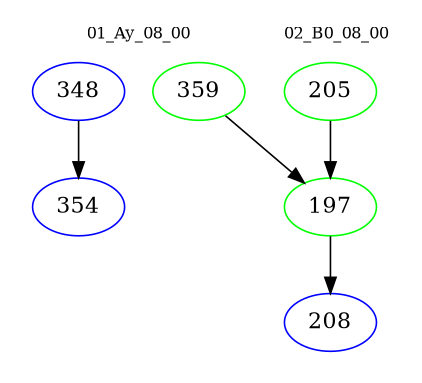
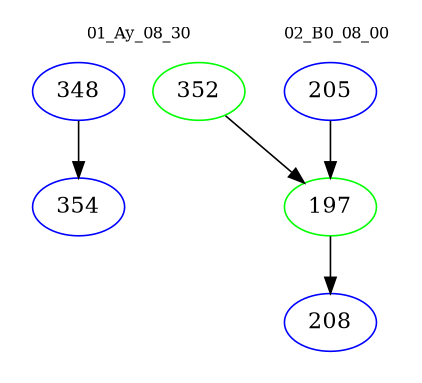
cluster "01_Ay_08_00": label "01_Ay_08_00" -> "01_Ay_08_30"
node "359": label "359" -> "352"
node "205": color green -> blue
